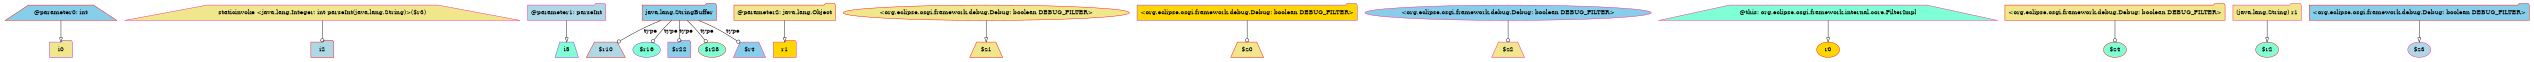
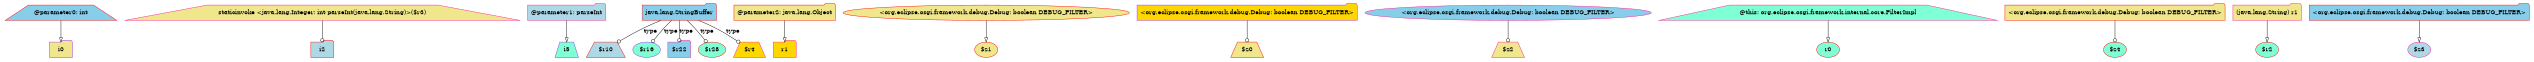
node "$r4": fillcolor skyblue -> gold
node "$z1": shape trapezium -> ellipse
node "r0": fillcolor gold -> aquamarine
